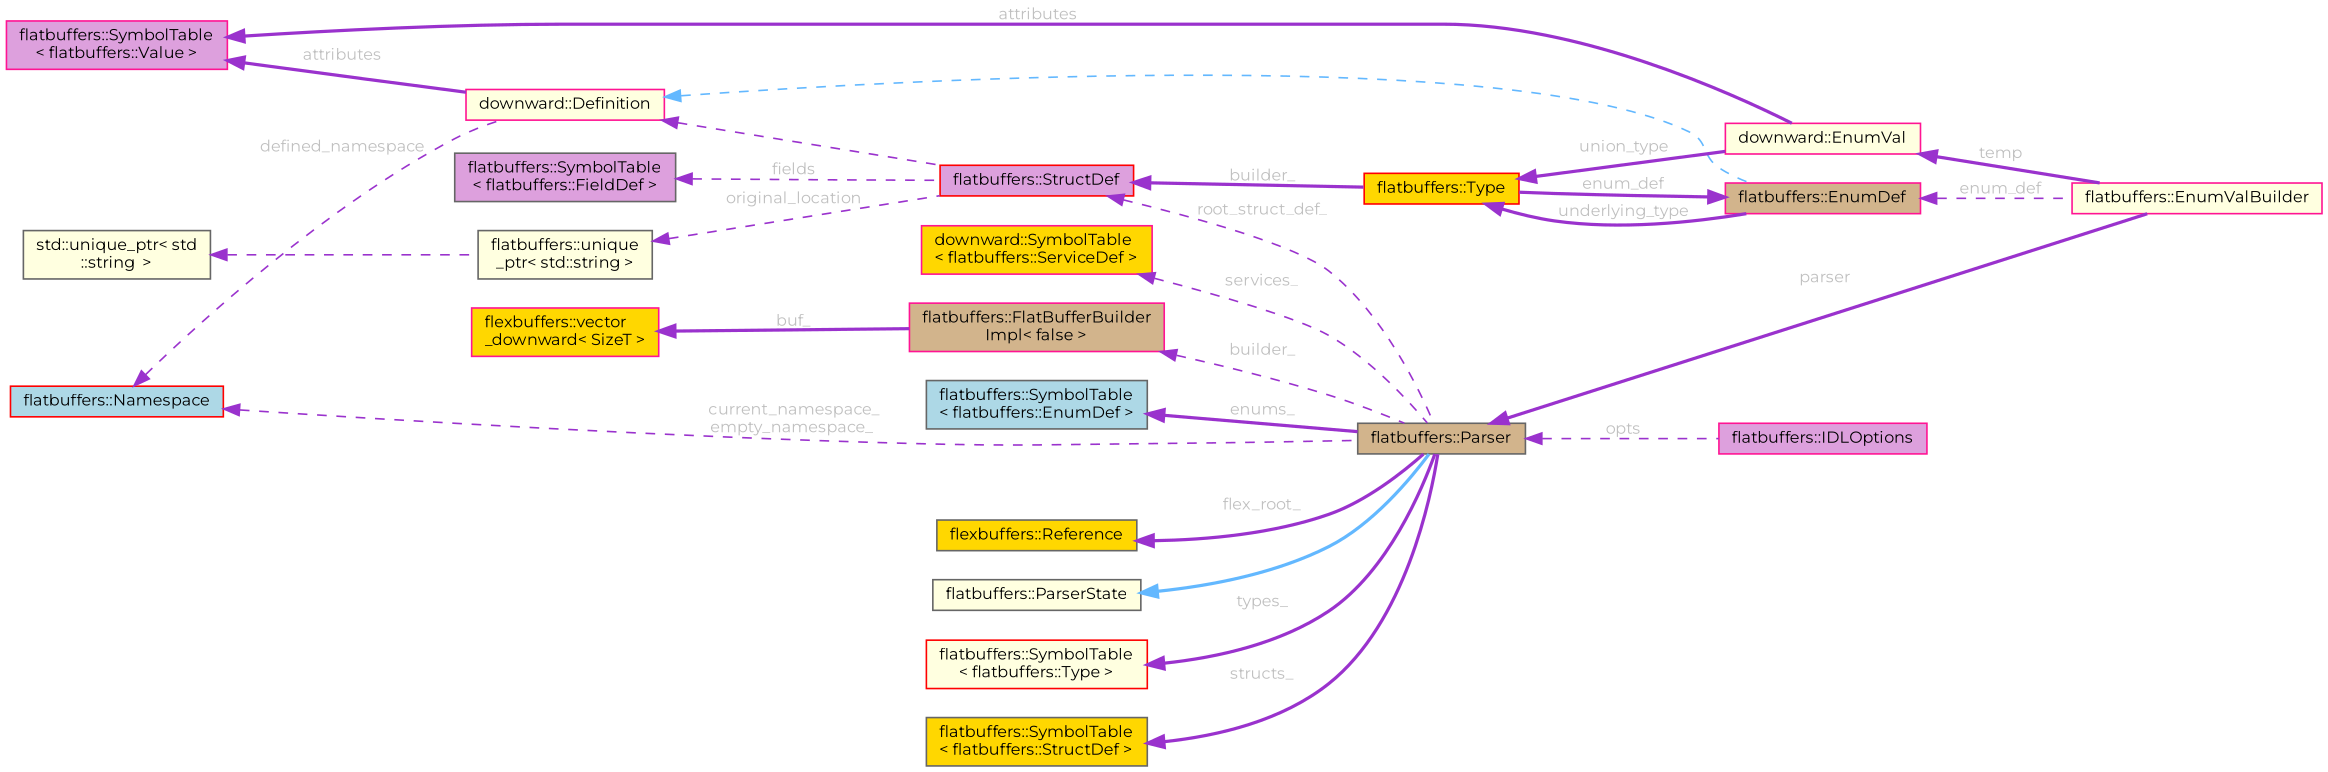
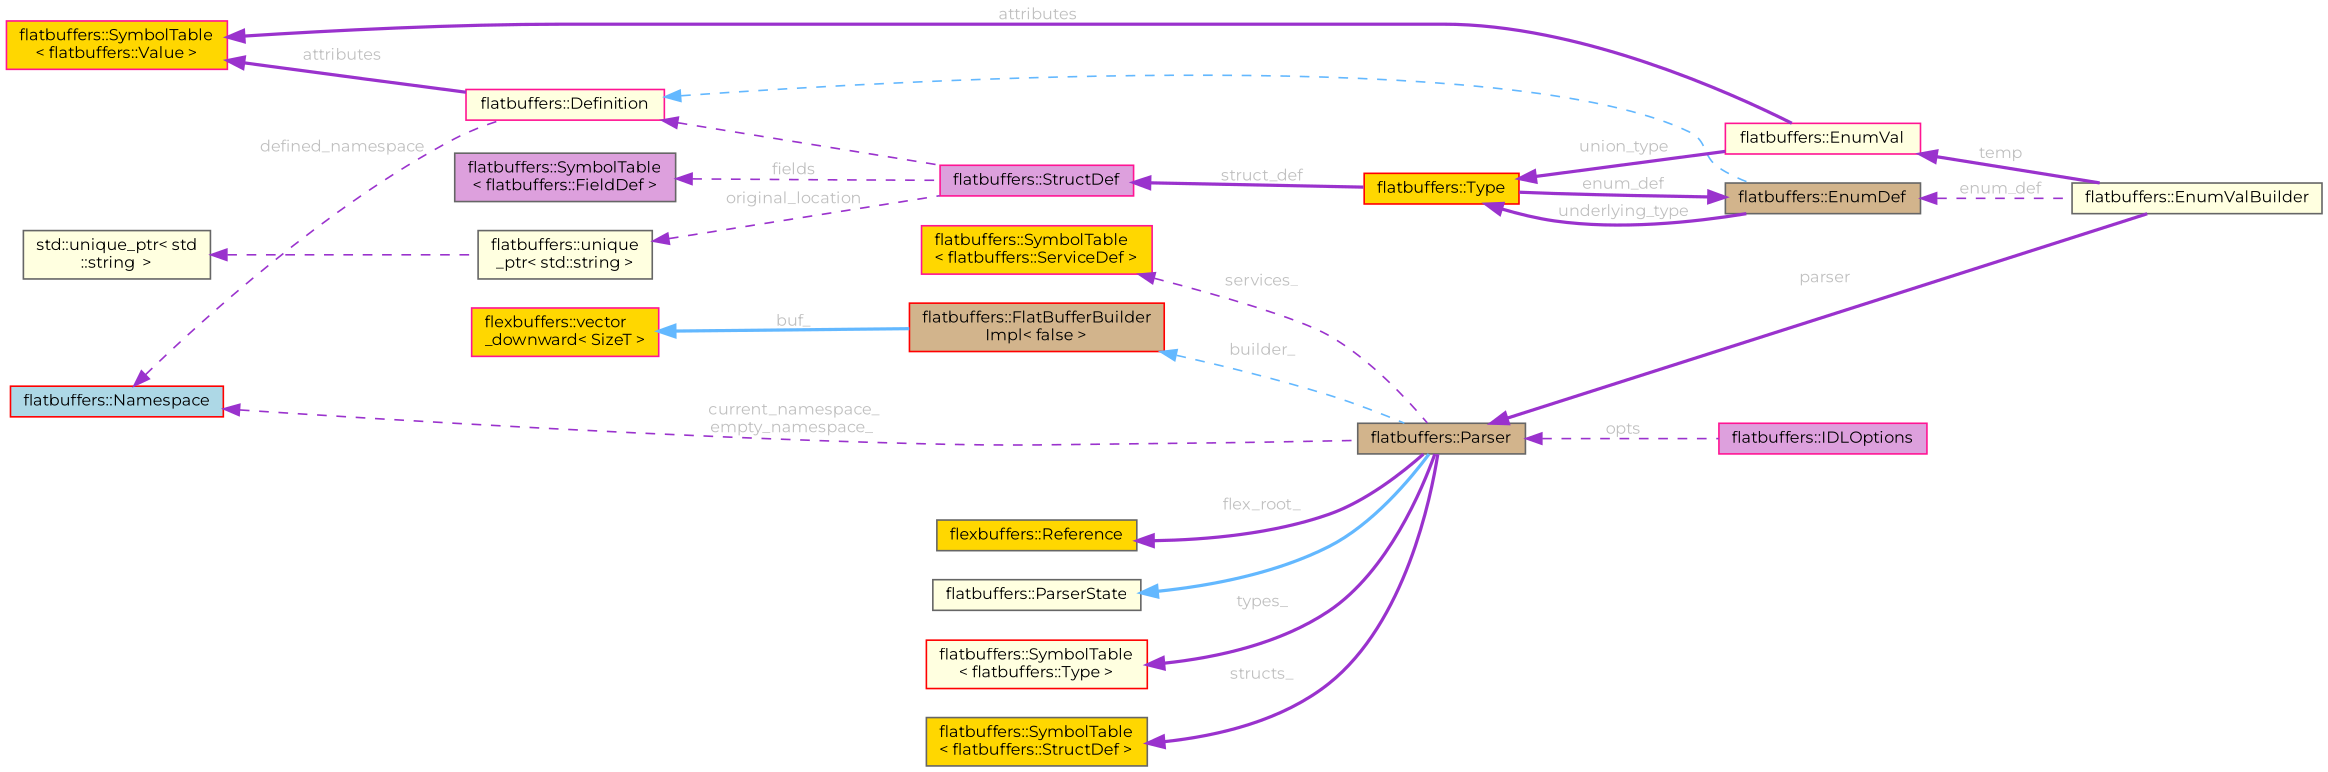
node "flatbuffers::SymbolTable < flatbuffers::Value >": fillcolor plum -> gold
node "downward::Definition": label "downward::Definition" -> "flatbuffers::Definition"
node "downward::EnumVal": label "downward::EnumVal" -> "flatbuffers::EnumVal"
edge "flatbuffers::Type" -> "flatbuffers::StructDef": label " builder_" -> " struct_def"
node "flatbuffers::StructDef": color red -> deeppink
node "flatbuffers::EnumDef": color deeppink -> gray40
node "flatbuffers::EnumValBuilder": color deeppink -> gray40
node "downward::SymbolTable < flatbuffers::ServiceDef >": label "downward::SymbolTable < flatbuffers::ServiceDef >" -> "flatbuffers::SymbolTable < flatbuffers::ServiceDef >"
edge "flatbuffers::Parser" -> "flatbuffers::StructDef": removed, label "root_struct_def_"
node "flatbuffers::FlatBufferBuilder Impl< false >": color deeppink -> red
edge "flatbuffers::FlatBufferBuilder Impl< false >" -> "flexbuffers::vector _downward< SizeT >": color darkorchid3 -> steelblue1
edge "flatbuffers::Parser" -> "flatbuffers::FlatBufferBuilder Impl< false >": color darkorchid3 -> steelblue1
node "flatbuffers::SymbolTable < flatbuffers::EnumDef >": removed
